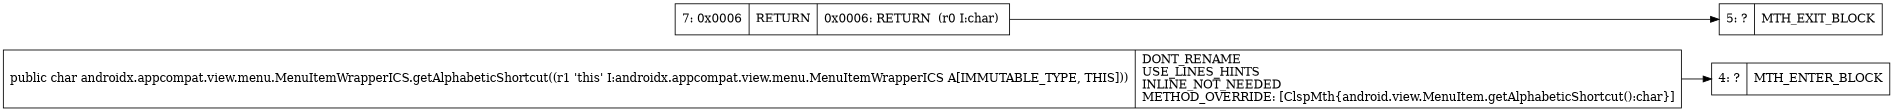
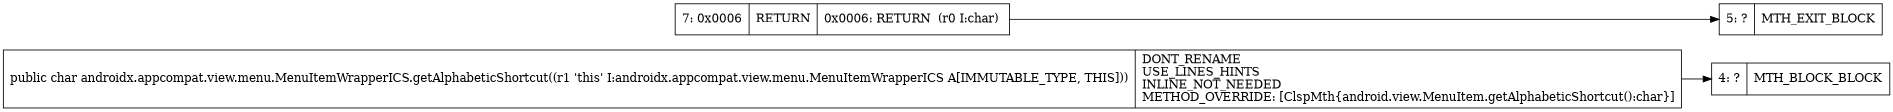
node "4: ?": text "MTH_ENTER_BLOCK" -> "MTH_BLOCK_BLOCK"
